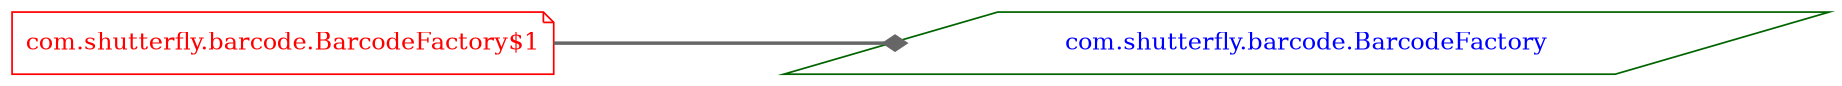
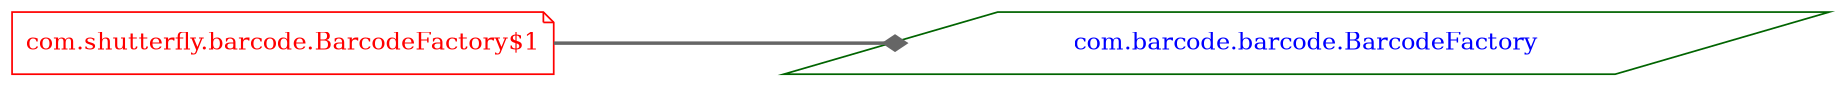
node "com.shutterfly.barcode.BarcodeFactory": label "com.shutterfly.barcode.BarcodeFactory" -> "com.barcode.barcode.BarcodeFactory"
